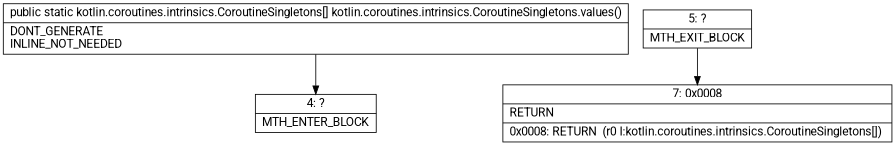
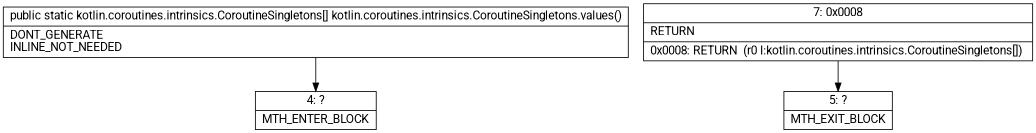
edge "5: ?" -> "7: 0x0008": reversed
